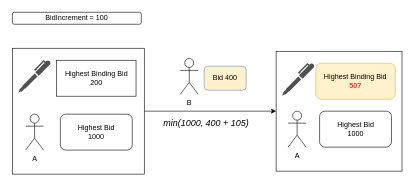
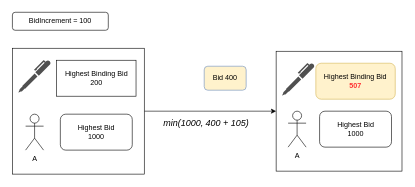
node "BidIncrement = 100": size 129x12 -> 96x18
node "B": removed
